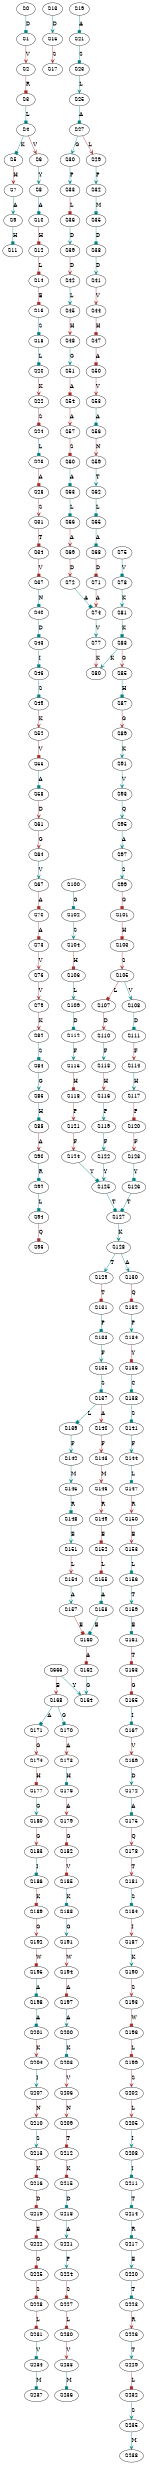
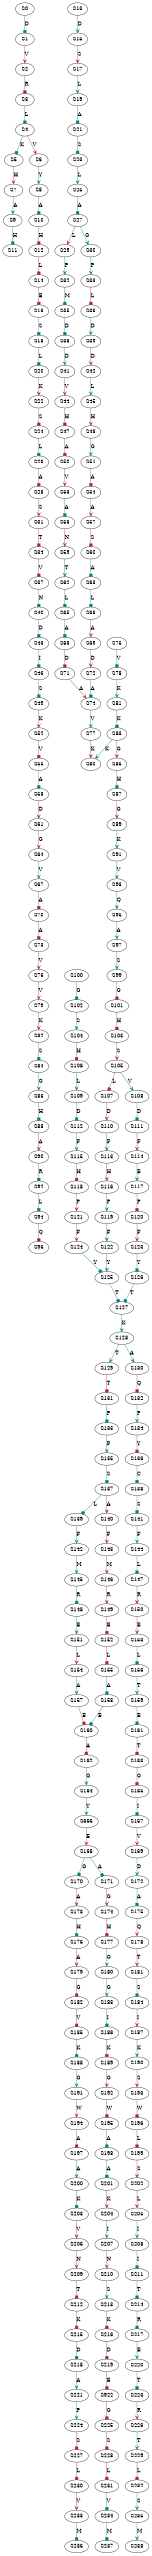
edge "S17" -> "S19": added, label "L"
edge "S114" -> "S117": label "H" -> "E"
edge "S666" -> "S164": reversed
edge "S180" -> "S183": color brown -> teal
node "S222": label "S222" -> "S922"
